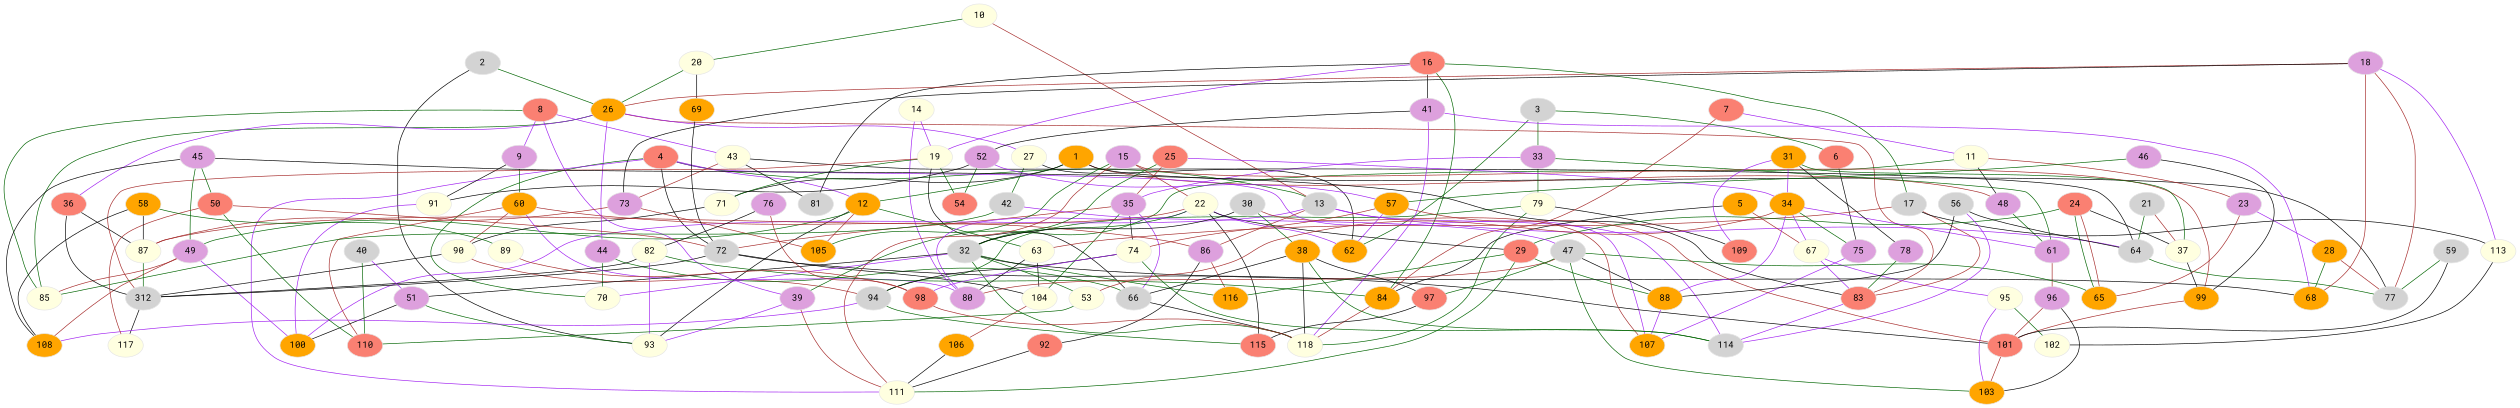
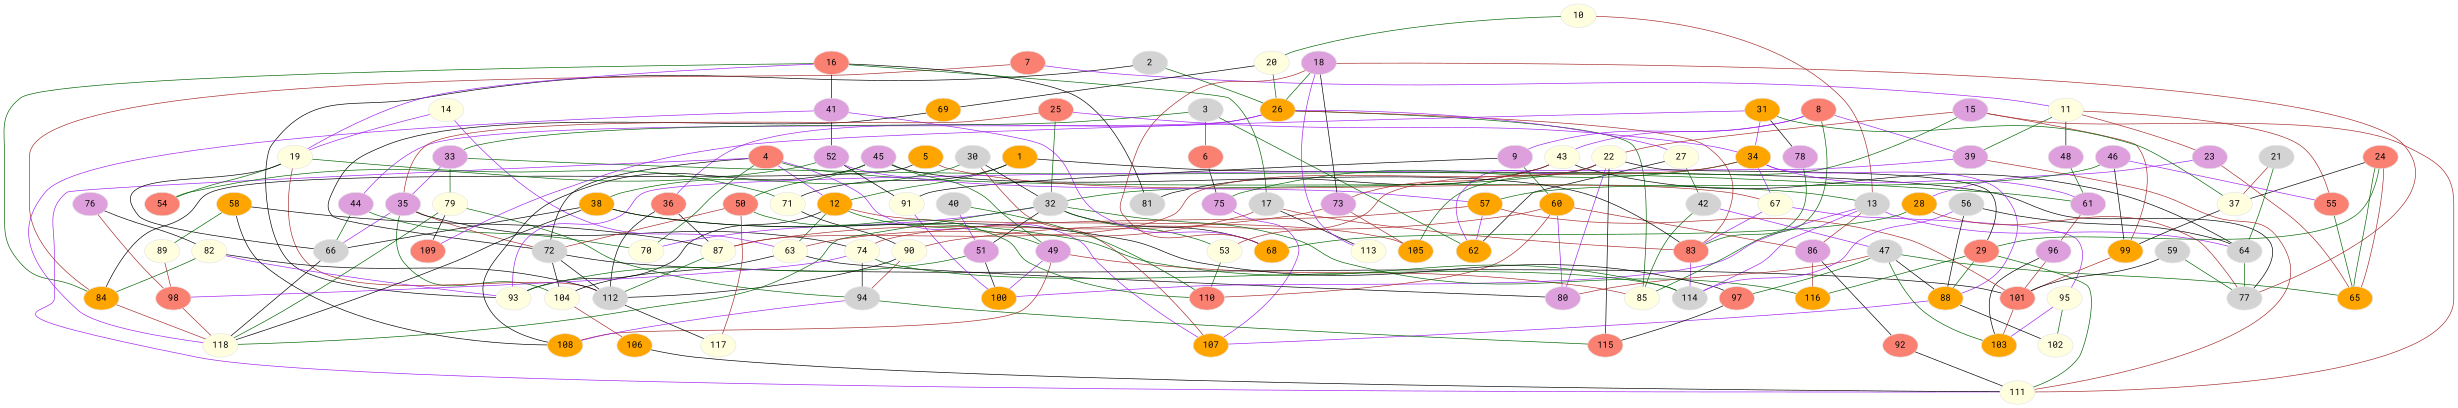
edge "18" -- "26": color brown -> darkgreen
edge "1" -- "48": removed
node "55": added
edge "14" -- "80": now "14" -- "63"
node "312": label "312" -> "112"
edge "113" -- "102": now "88" -- "102"
